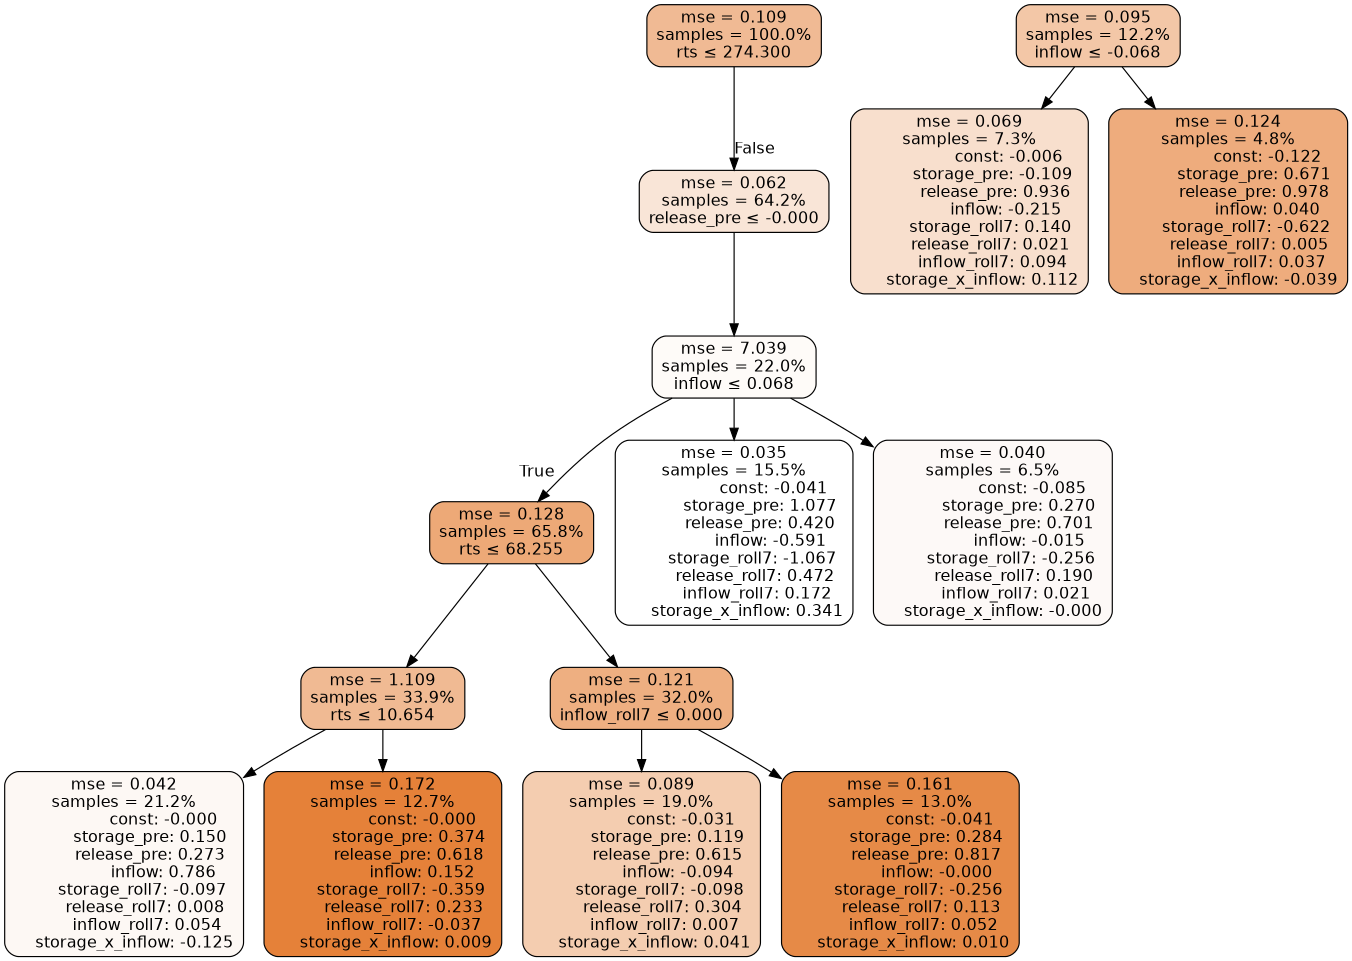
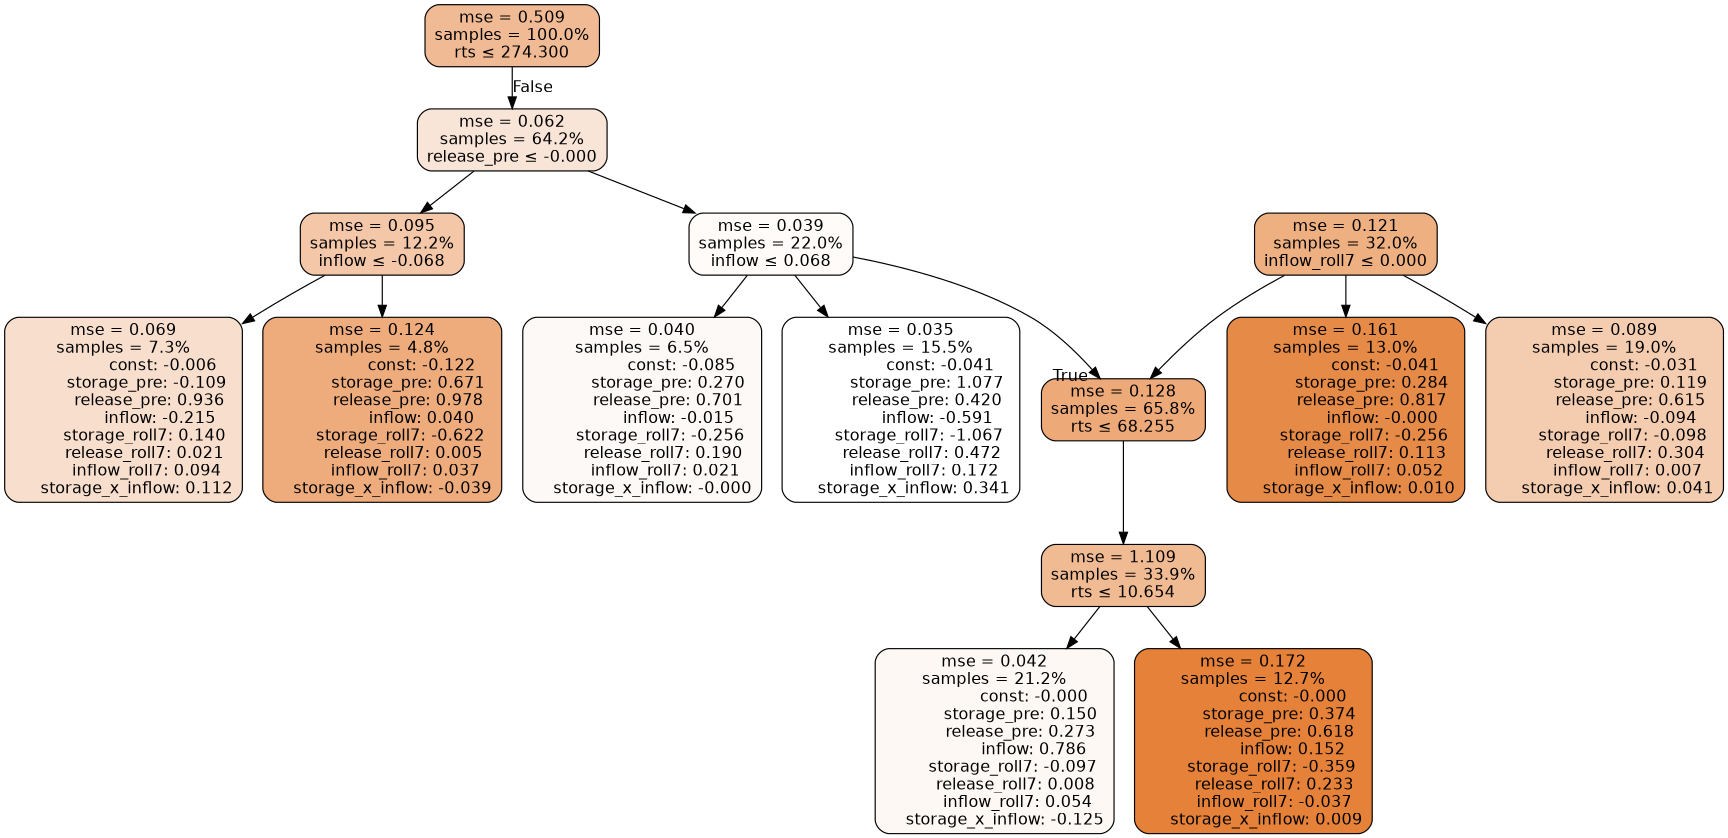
node "mse = 0.109 samples = 100.0% rts ≤ 274.300": label "mse = 0.109 samples = 100.0% rts ≤ 274.300" -> "mse = 0.509 samples = 100.0% rts ≤ 274.300"
edge "mse = 0.062 samples = 64.2% release_pre ≤ -0.000" -> "mse = 0.095 samples = 12.2% inflow ≤ -0.068": added
node "mse = 7.039 samples = 22.0% inflow ≤ 0.068": label "mse = 7.039 samples = 22.0% inflow ≤ 0.068" -> "mse = 0.039 samples = 22.0% inflow ≤ 0.068"
edge "mse = 0.128 samples = 65.8% rts ≤ 68.255" -> "mse = 0.121 samples = 32.0% inflow_roll7 ≤ 0.000": reversed
